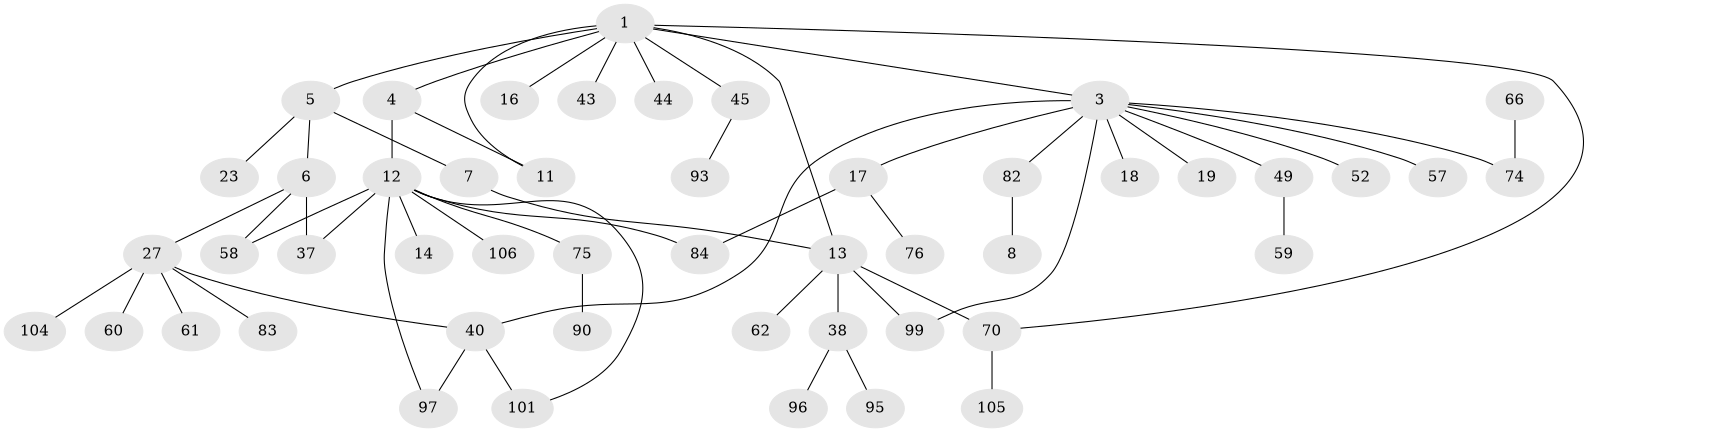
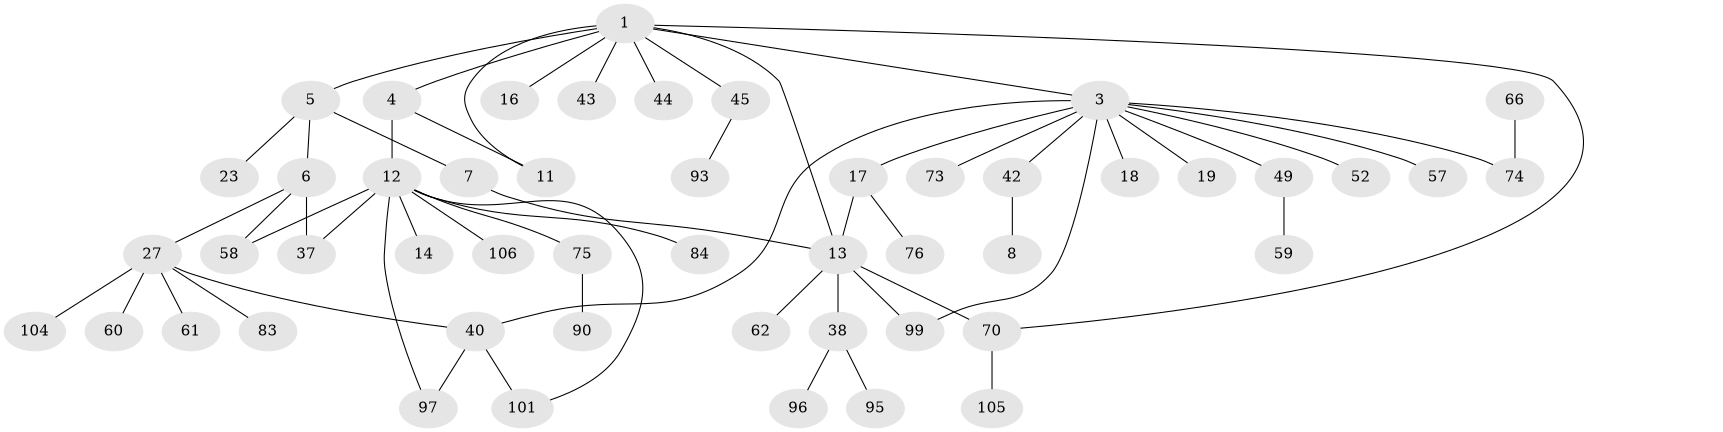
node "73": added
node "82": label "82" -> "42"
edge "17" -- "84": now "17" -- "13"
